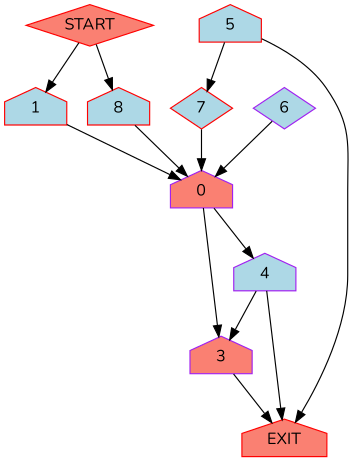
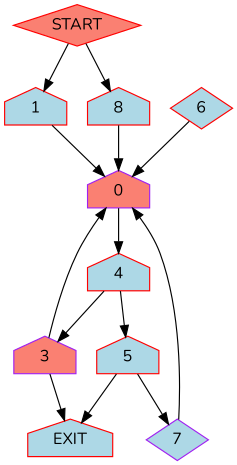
node "7": color red -> purple
node "6": color purple -> red
edge "0" -> "3": reversed
node "4": color purple -> red
edge "4" -> "EXIT": now "4" -> "5"
node "EXIT": fillcolor salmon -> lightblue
